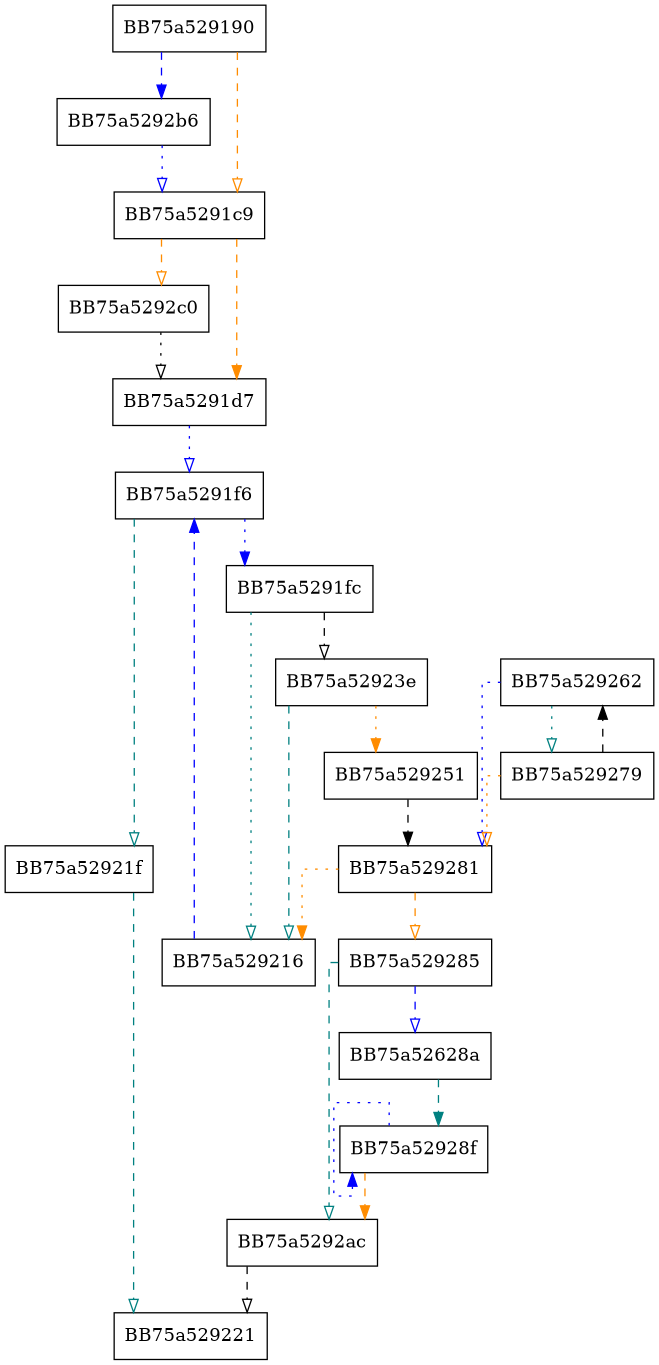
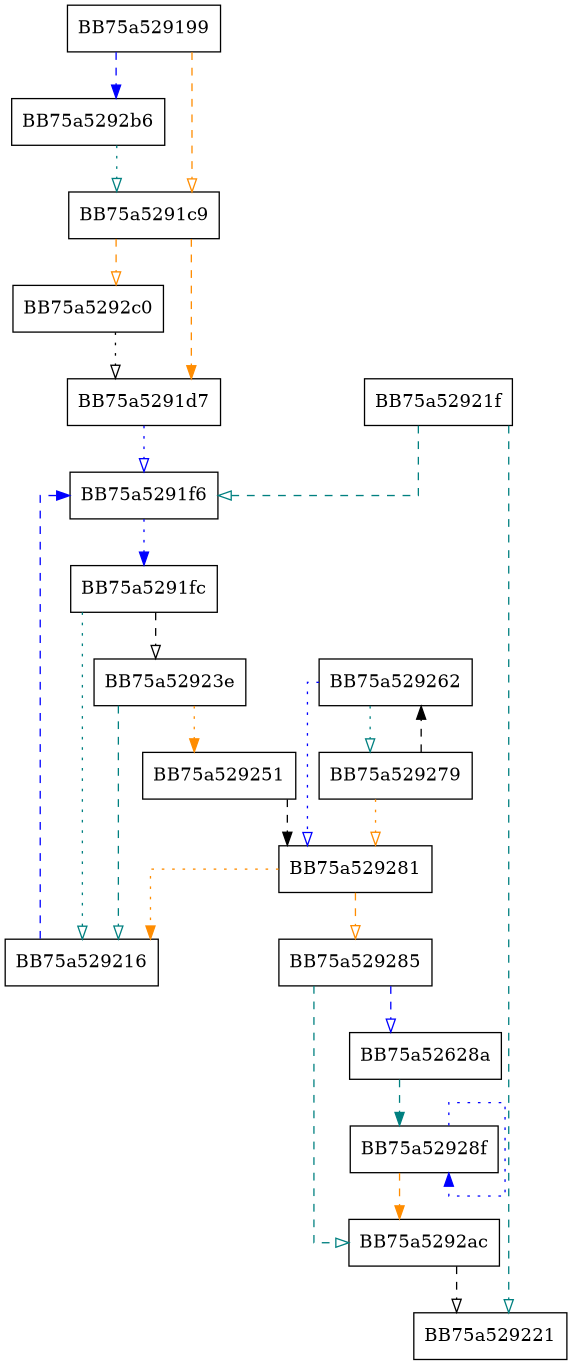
node "BB75a529190": label "BB75a529190" -> "BB75a529199"
edge "BB75a5292b6" -> "BB75a5291c9": color blue -> teal
edge "BB75a5291f6" -> "BB75a52921f": reversed
